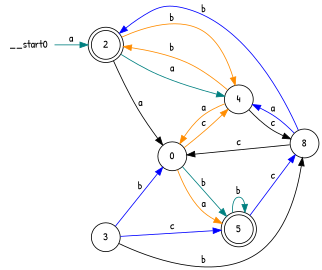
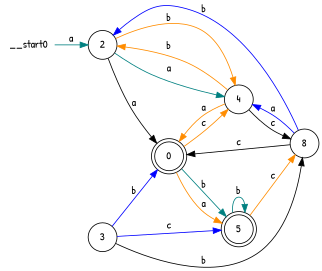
node "2": shape doublecircle -> circle
node "0": shape circle -> doublecircle
edge "5" -> "8": color blue -> darkorange
